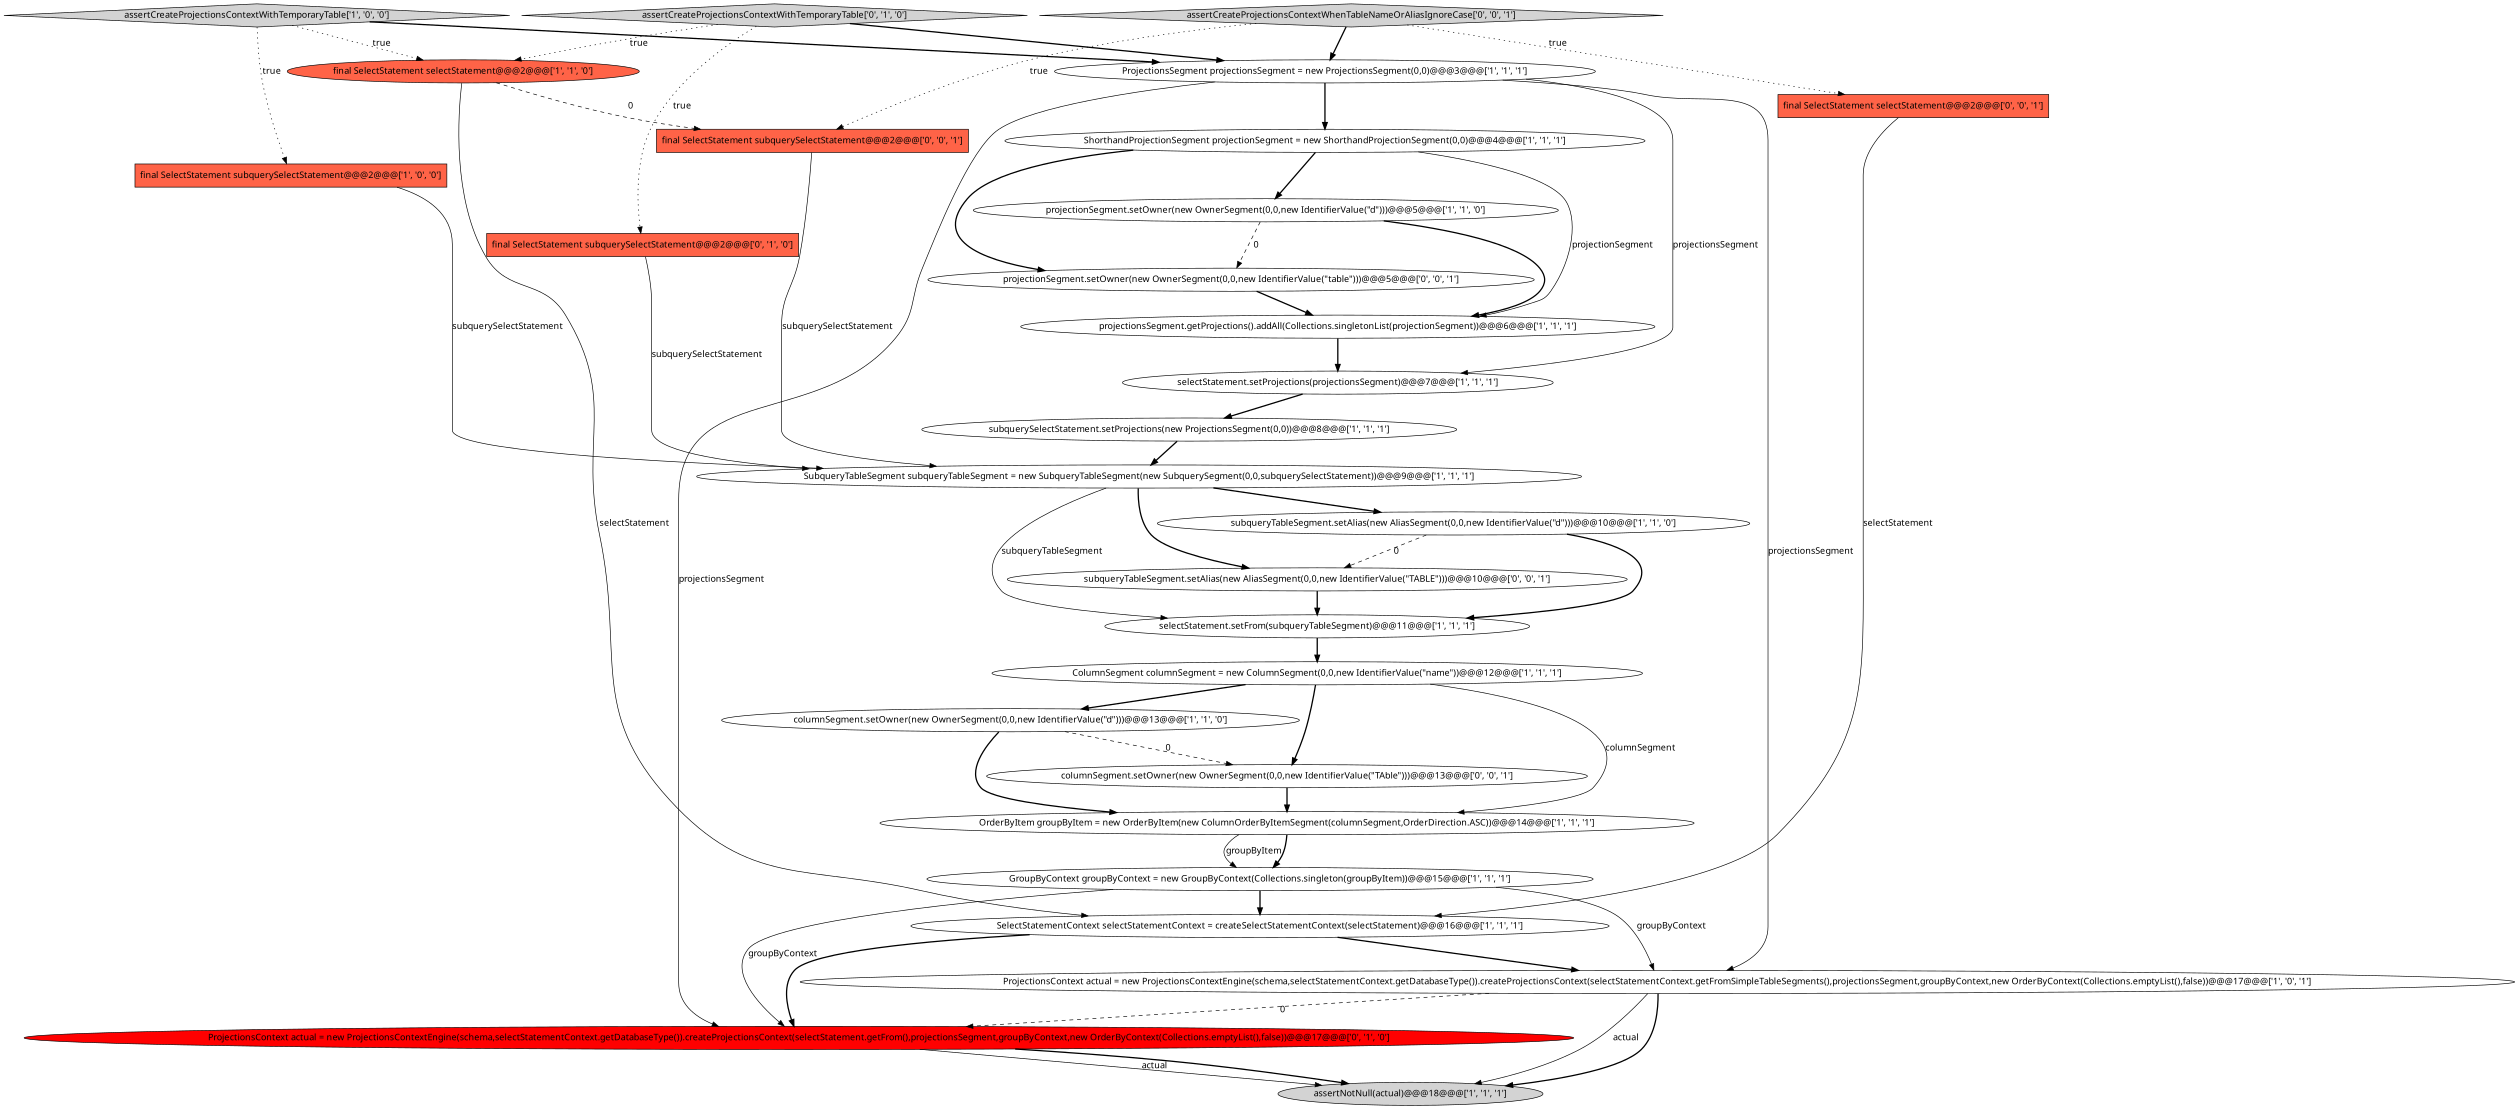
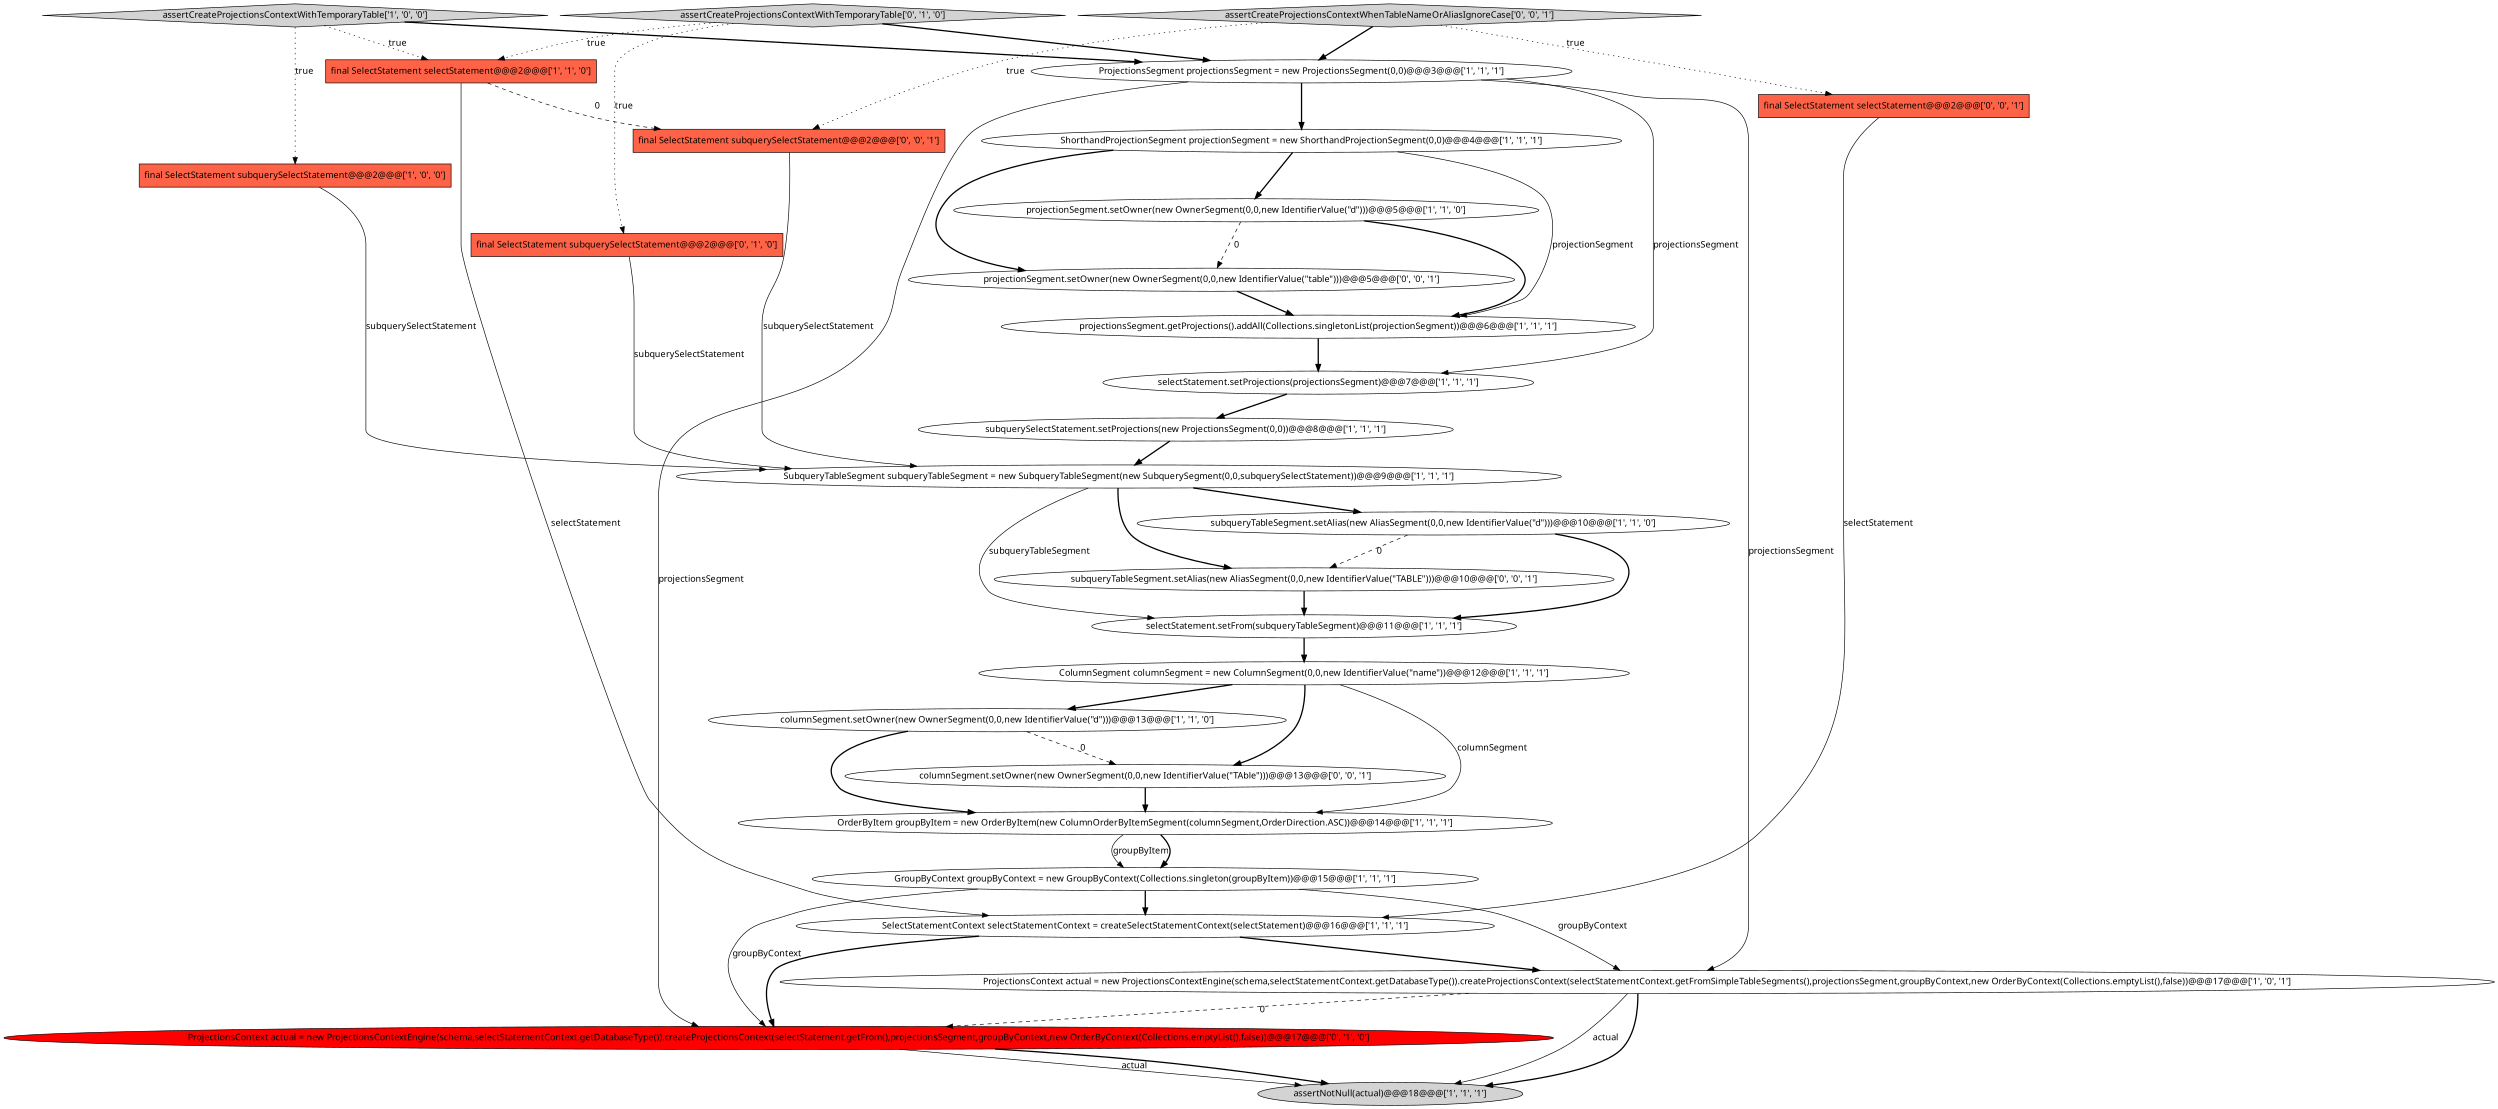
node "final SelectStatement selectStatement@@@2@@@['1', '1', '0']": shape ellipse -> box
